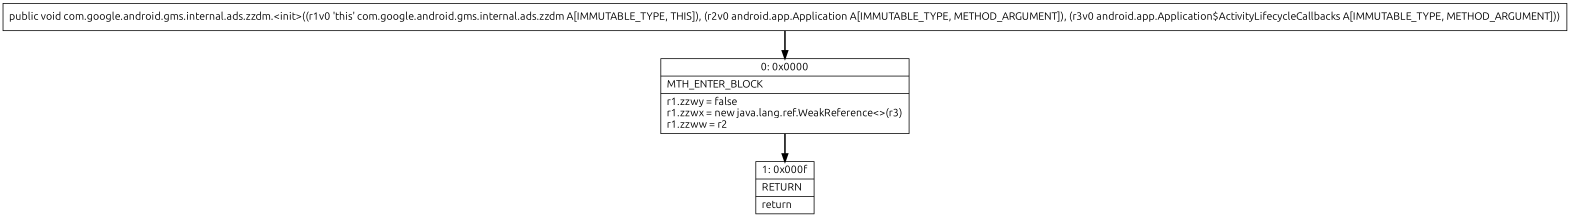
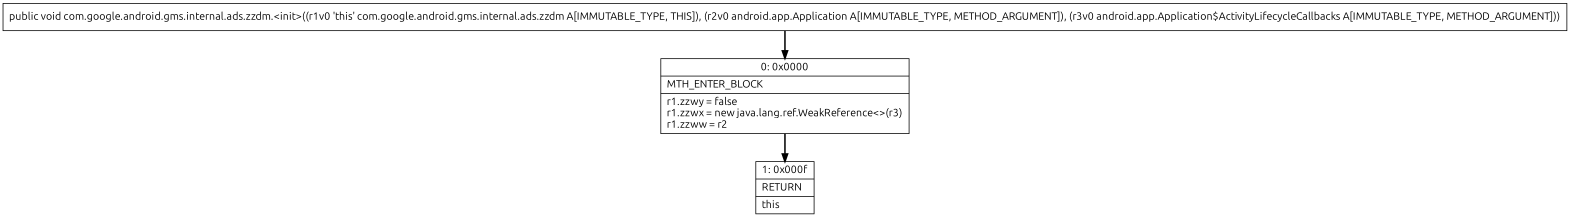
node "1: 0x000f": text "return" -> "this"
